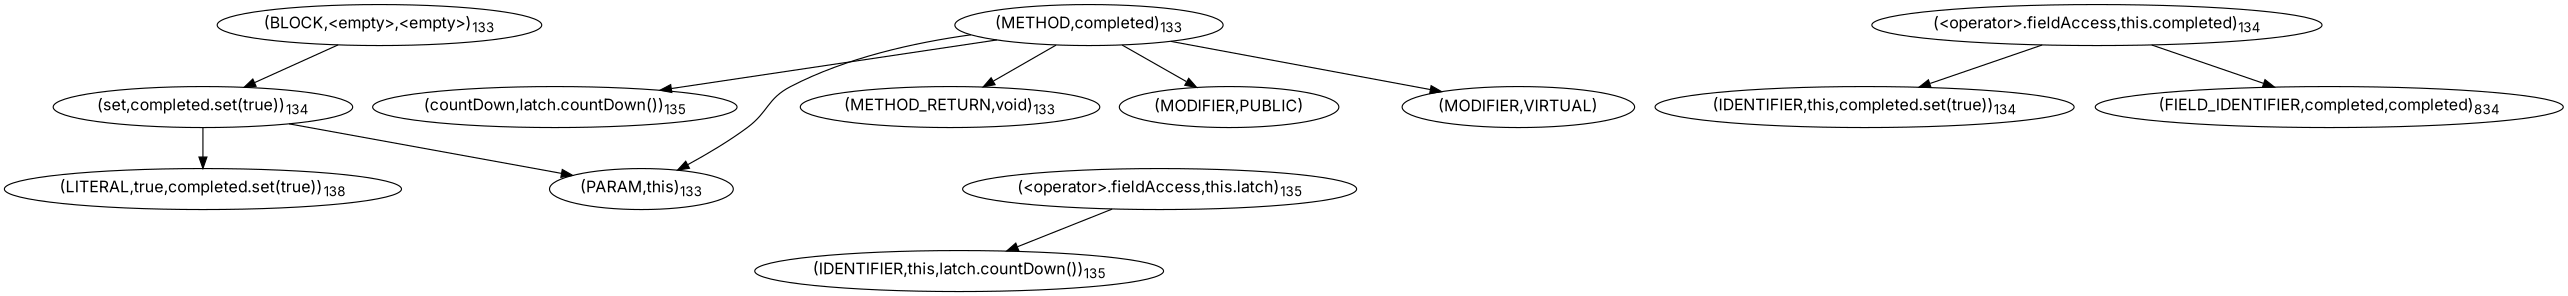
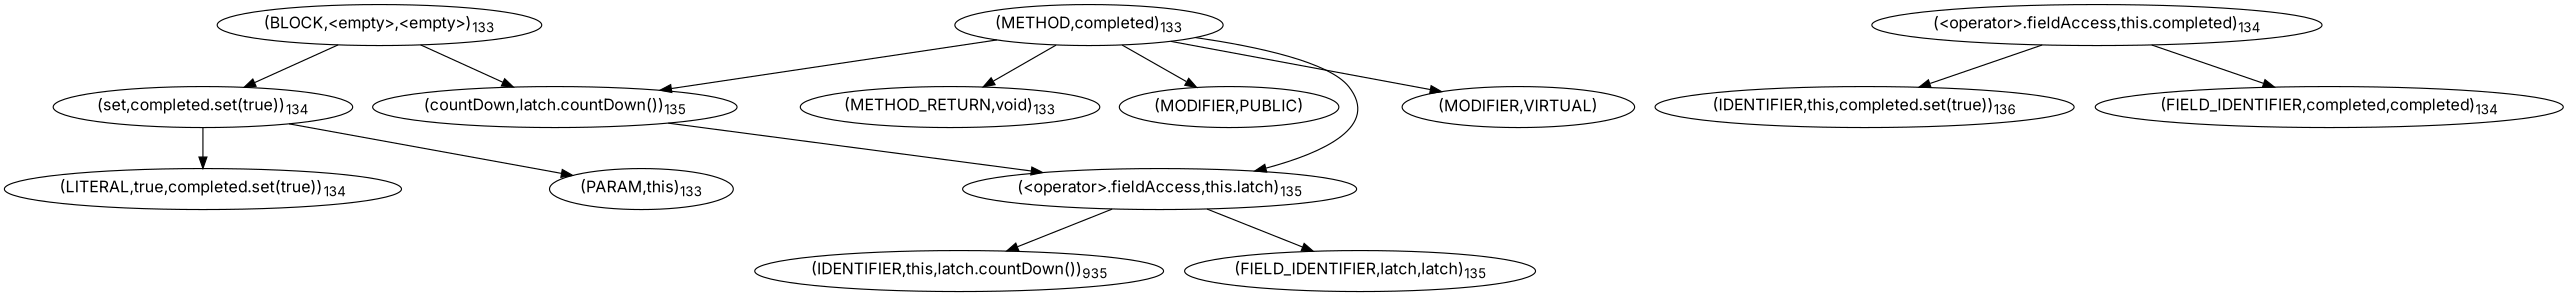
edge "(BLOCK,<empty>,<empty>)" -> "(countDown,latch.countDown())": added
edge "(METHOD,completed)" -> "(PARAM,this)": now "(METHOD,completed)" -> "(<operator>.fieldAccess,this.latch)"
node "(IDENTIFIER,this,completed.set(true))": text "134" -> "136"
node "(FIELD_IDENTIFIER,completed,completed)": text "834" -> "134"
edge "(countDown,latch.countDown())" -> "(<operator>.fieldAccess,this.latch)": added
node "(LITERAL,true,completed.set(true))": text "138" -> "134"
node "(IDENTIFIER,this,latch.countDown())": text "135" -> "935"
node "(FIELD_IDENTIFIER,latch,latch)": added
